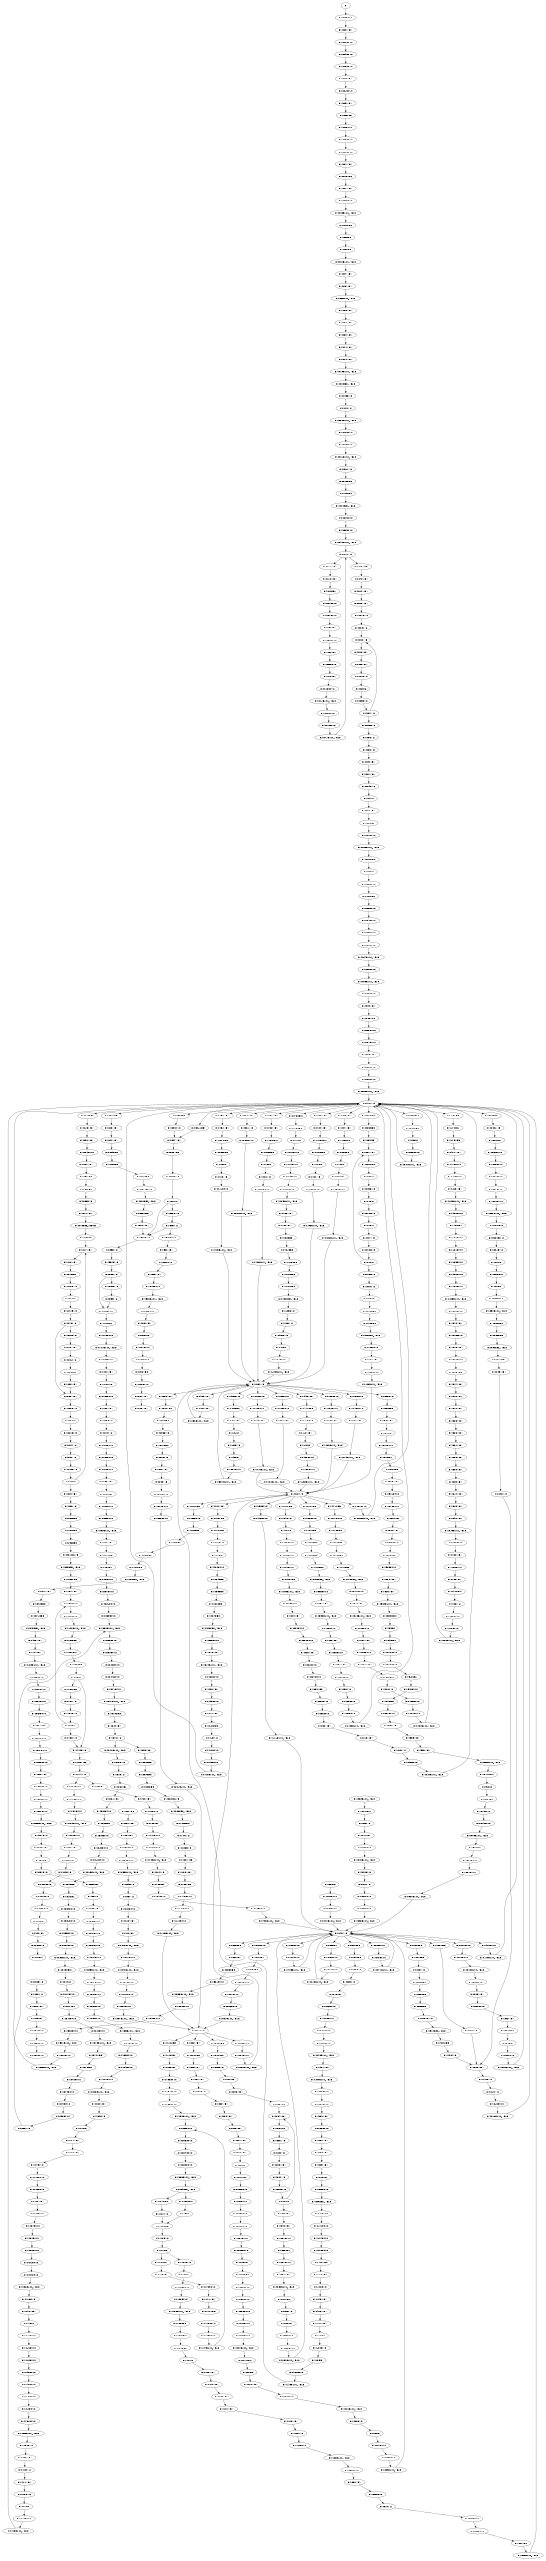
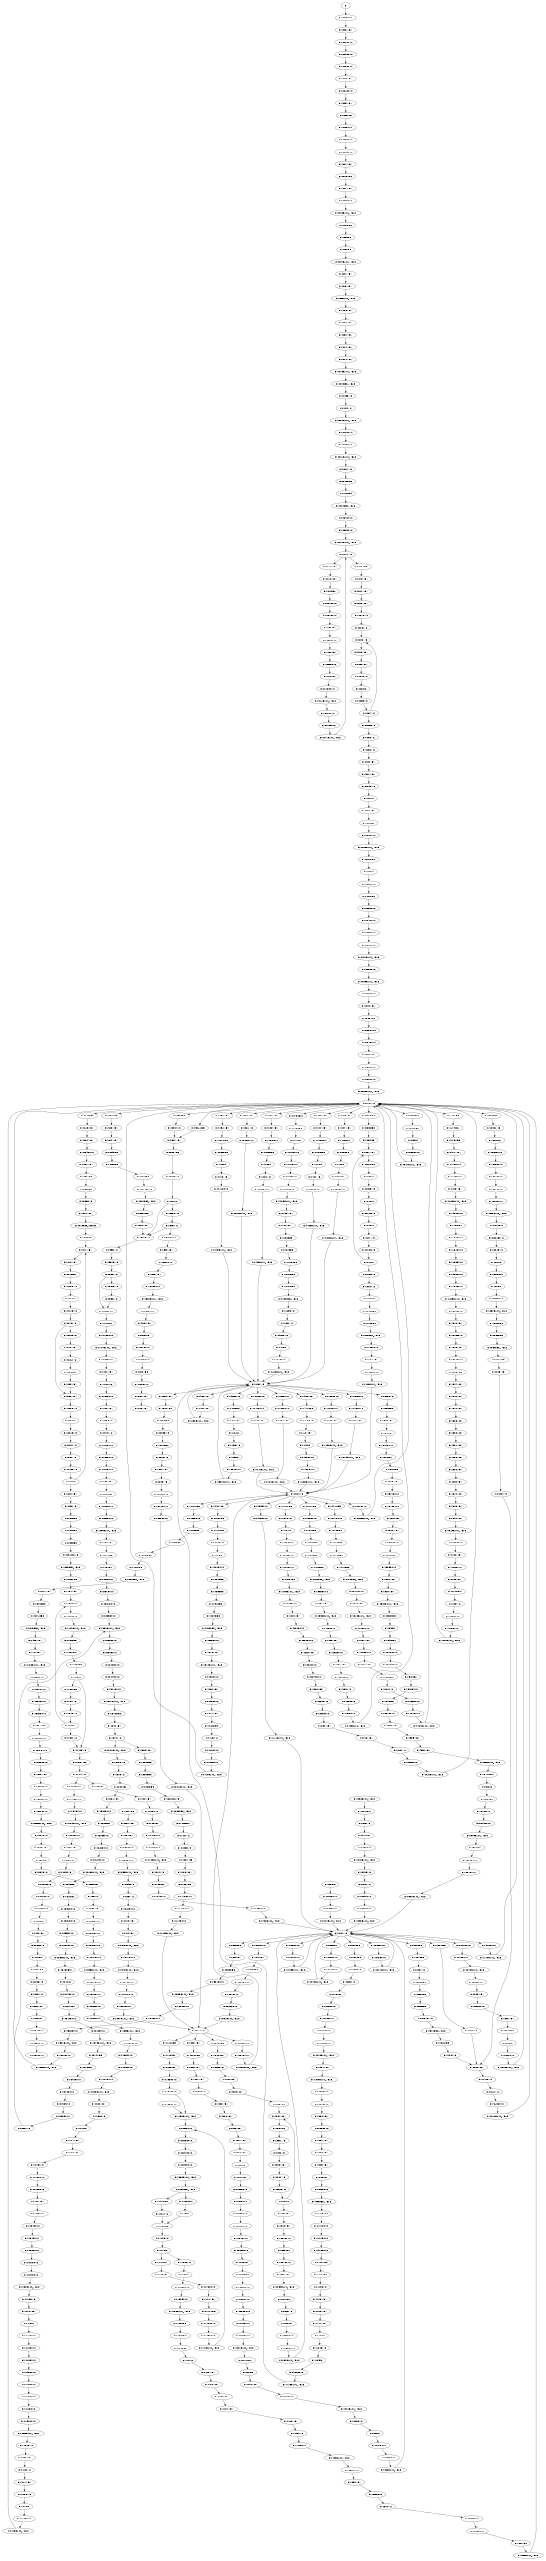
edge "0x1530PUSH" -> "0x1531MOV": added
node "0x1bcbXOR": added
edge "0x1654PUSH" -> "0x1655PUSH": now "0x1654PUSH" -> "0x1658CALL_NEAR"
edge "0x1677ADD" -> "0x1679PUSH": added
